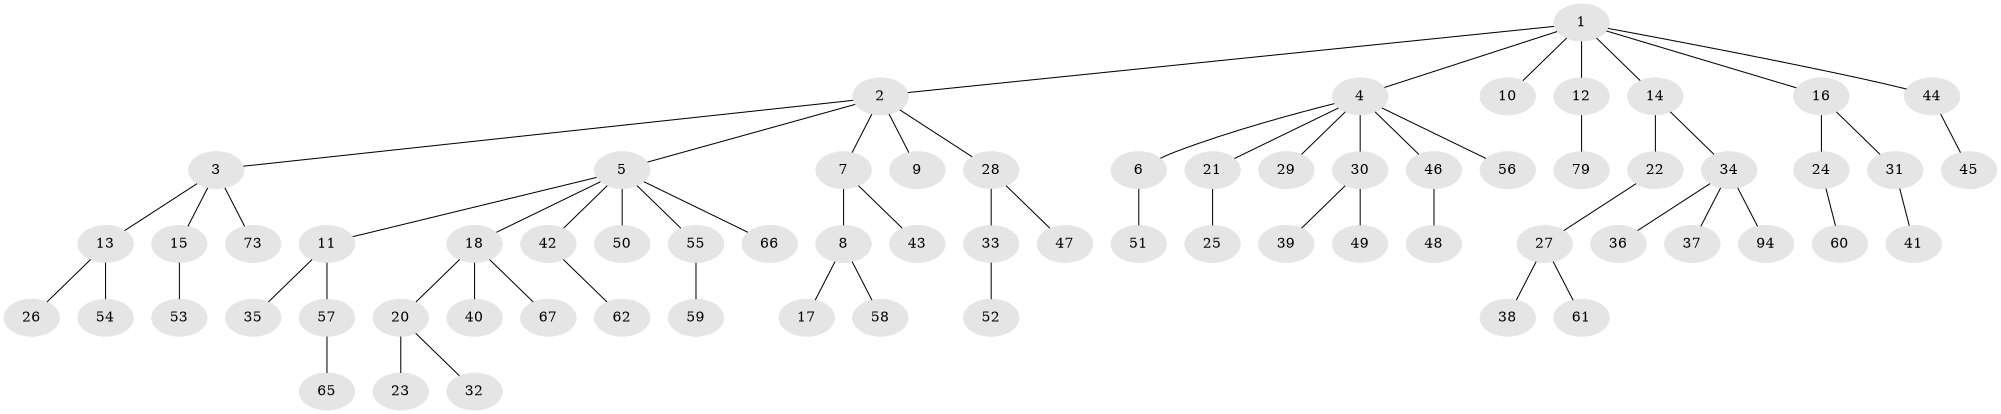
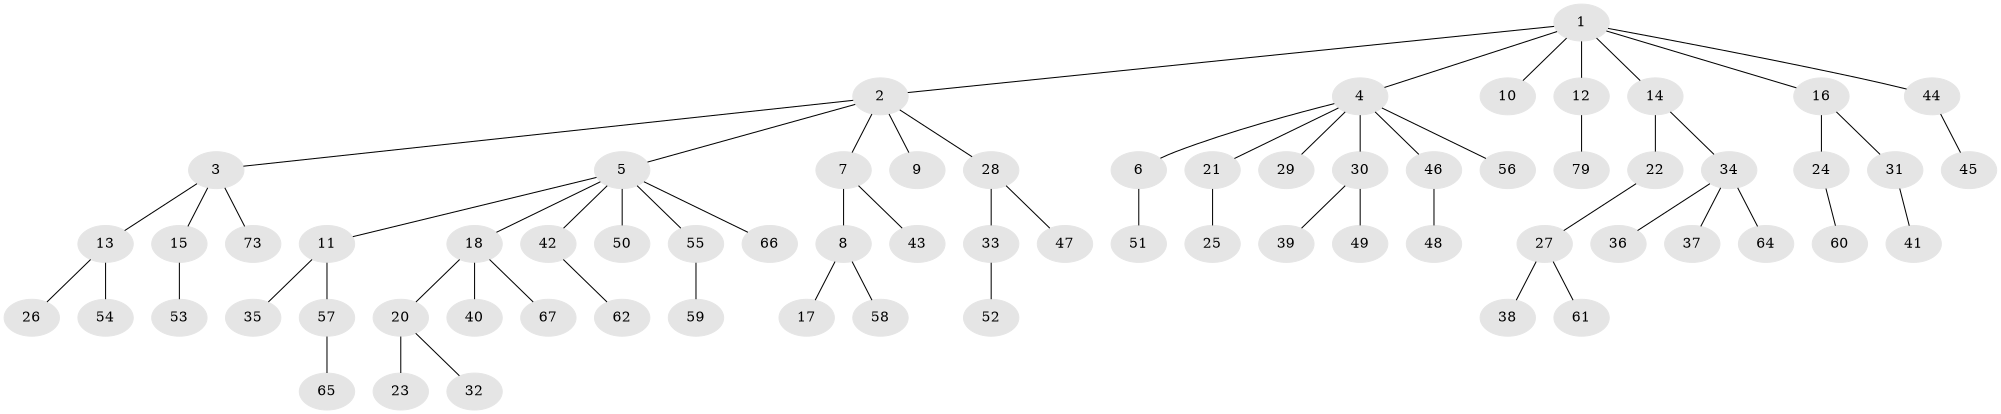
node "94": label "94" -> "64"
